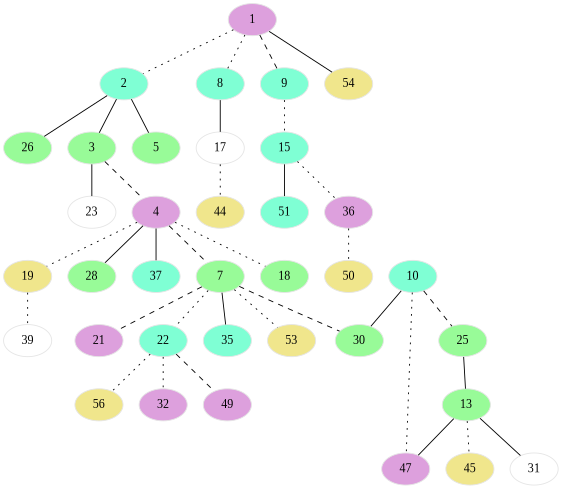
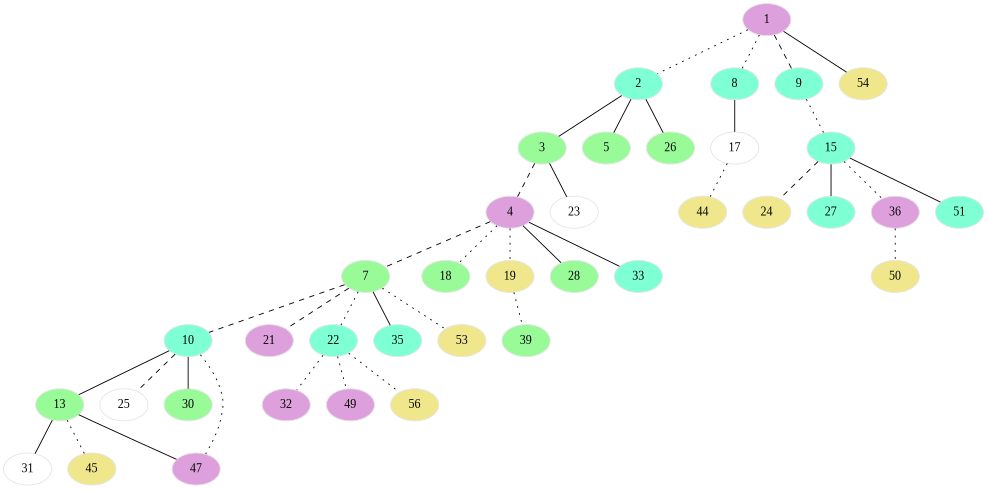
node "24": added
node "27": added
node "37": label "37" -> "33"
edge "7" -- "30": now "7" -- "10"
node "39": fillcolor white -> palegreen
node "25": fillcolor palegreen -> white
edge "22" -- "49": style dashed -> dotted
edge "25" -- "13": now "10" -- "13"
